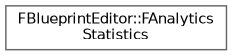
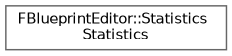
node "FBlueprintEditor::FAnalytics Statistics": label "FBlueprintEditor::FAnalytics Statistics" -> "FBlueprintEditor::Statistics Statistics"
